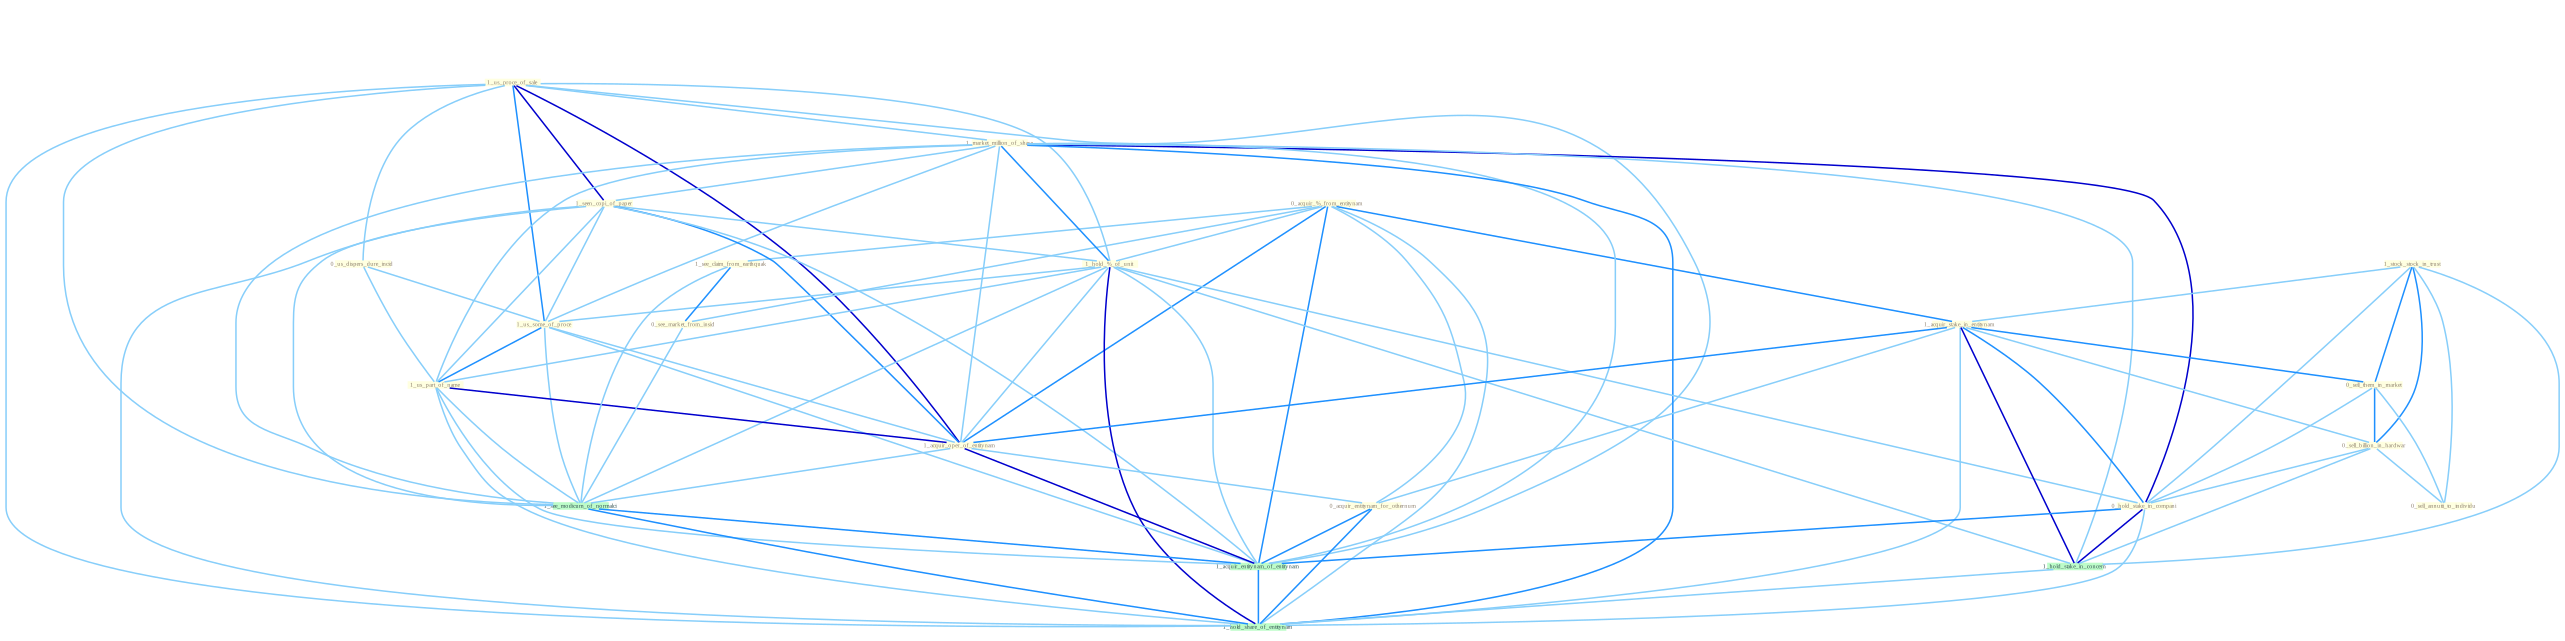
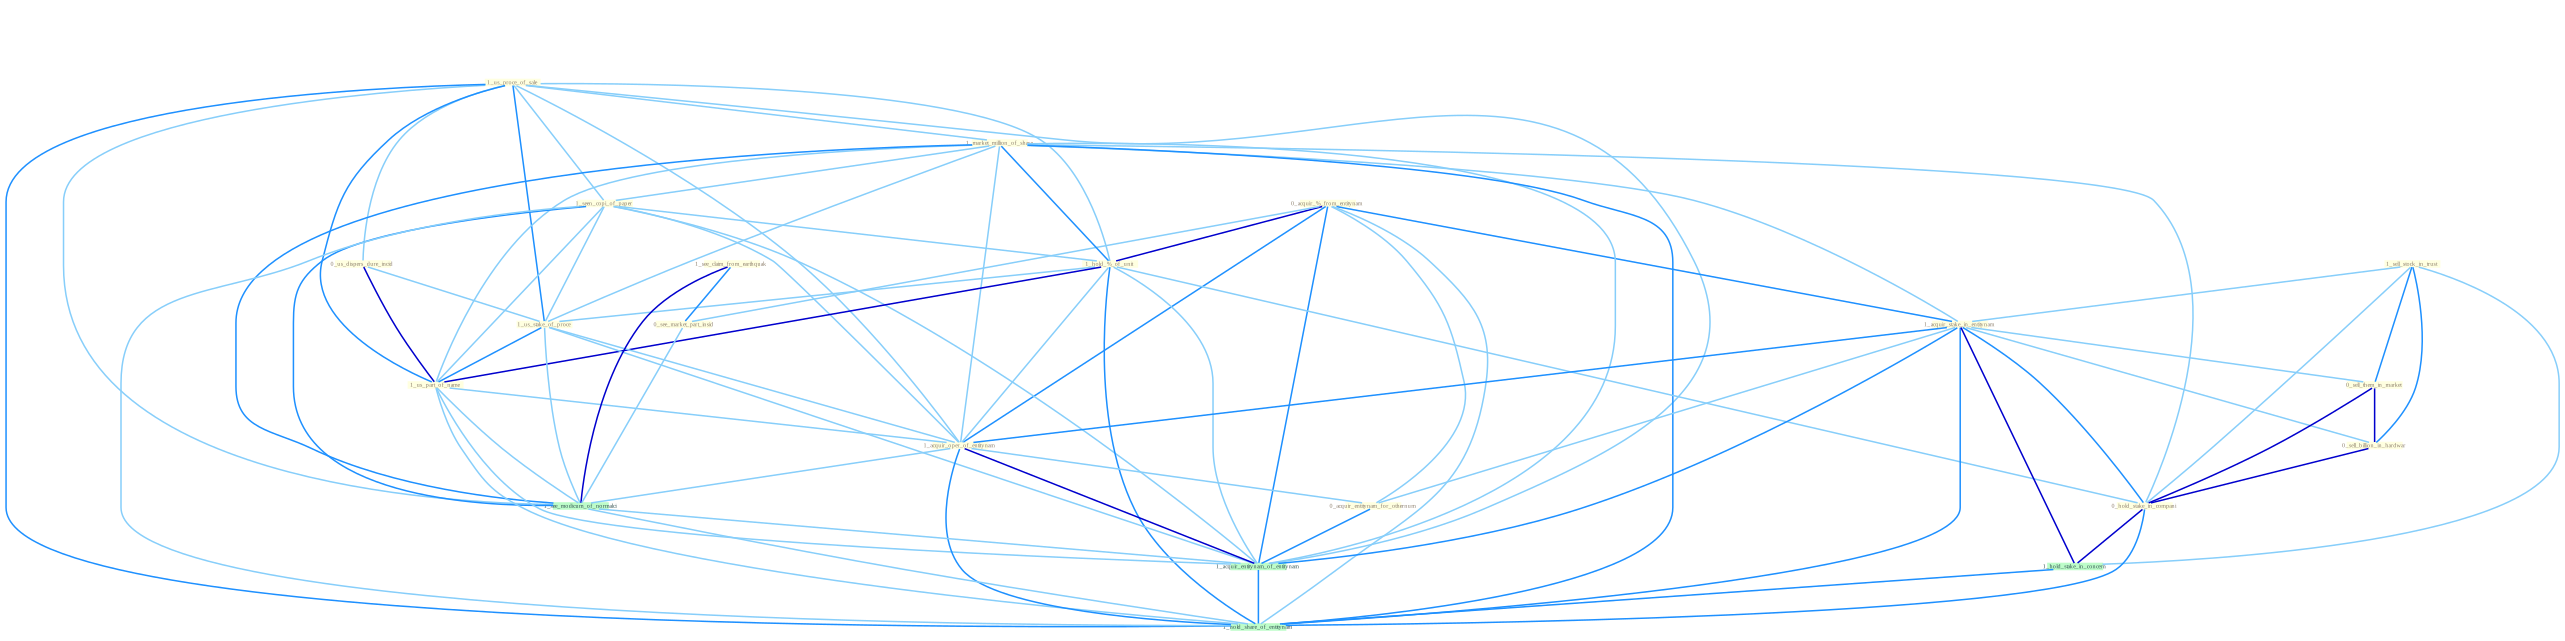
edge "1_us_proce_of_sale" -- "1_seen_copi_of_paper": color #0000cd -> #87cefa
edge "1_market_million_of_share" -- "0_hold_stake_in_compani": color #0000cd -> #87cefa
edge "1_market_million_of_share" -- "1_hold_stake_in_concern": now "1_market_million_of_share" -- "1_acquir_stake_in_entitynam"
edge "1_market_million_of_share" -- "1_see_modicum_of_normalci": color #87cefa -> #1e90ff
edge "1_us_proce_of_sale" -- "1_acquir_oper_of_entitynam": color #0000cd -> #87cefa
edge "1_us_proce_of_sale" -- "1_us_part_of_name": added
edge "0_acquir_%_from_entitynam" -- "1_see_claim_from_earthquak": removed
edge "0_acquir_%_from_entitynam" -- "1_hold_%_of_unit": color #87cefa -> #0000cd
node "1_stock_stock_in_trust": label "1_stock_stock_in_trust" -> "1_sell_stock_in_trust"
edge "1_seen_copi_of_paper" -- "1_acquir_oper_of_entitynam": color #1e90ff -> #87cefa
node "1_us_some_of_proce": label "1_us_some_of_proce" -> "1_us_stake_of_proce"
node "0_see_market_from_insid": label "0_see_market_from_insid" -> "0_see_market_part_insid"
edge "1_hold_%_of_unit" -- "1_us_part_of_name": color #87cefa -> #0000cd
edge "0_us_dispers_dure_incid" -- "1_us_part_of_name": color #87cefa -> #0000cd
edge "1_seen_copi_of_paper" -- "1_see_modicum_of_normalci": color #87cefa -> #1e90ff
edge "1_acquir_stake_in_entitynam" -- "0_sell_them_in_market": color #1e90ff -> #87cefa
edge "1_see_claim_from_earthquak" -- "1_see_modicum_of_normalci": color #87cefa -> #0000cd
edge "1_hold_%_of_unit" -- "1_see_modicum_of_normalci": removed
edge "1_hold_%_of_unit" -- "1_hold_stake_in_concern": removed
edge "1_us_part_of_name" -- "1_acquir_oper_of_entitynam": color #0000cd -> #87cefa
edge "0_sell_them_in_market" -- "0_sell_billion_in_hardwar": color #1e90ff -> #0000cd
edge "0_sell_them_in_market" -- "0_hold_stake_in_compani": color #87cefa -> #0000cd
edge "0_sell_billion_in_hardwar" -- "0_hold_stake_in_compani": color #87cefa -> #0000cd
edge "1_hold_%_of_unit" -- "1_hold_share_of_entitynam": color #0000cd -> #1e90ff
edge "0_sell_billion_in_hardwar" -- "1_hold_stake_in_concern": removed
node "0_sell_annuiti_to_individu": removed
edge "1_see_modicum_of_normalci" -- "1_acquir_entitynam_of_entitynam": color #1e90ff -> #87cefa
edge "0_hold_stake_in_compani" -- "1_acquir_entitynam_of_entitynam": now "1_acquir_stake_in_entitynam" -- "1_acquir_entitynam_of_entitynam"
edge "1_see_modicum_of_normalci" -- "1_hold_share_of_entitynam": color #1e90ff -> #87cefa
edge "0_acquir_entitynam_for_othernum" -- "1_hold_share_of_entitynam": now "1_acquir_oper_of_entitynam" -- "1_hold_share_of_entitynam"
edge "1_acquir_stake_in_entitynam" -- "1_hold_share_of_entitynam": color #87cefa -> #1e90ff
edge "1_us_proce_of_sale" -- "1_hold_share_of_entitynam": color #87cefa -> #1e90ff
edge "1_hold_stake_in_concern" -- "1_hold_share_of_entitynam": color #87cefa -> #1e90ff
edge "0_hold_stake_in_compani" -- "1_hold_share_of_entitynam": color #87cefa -> #1e90ff
